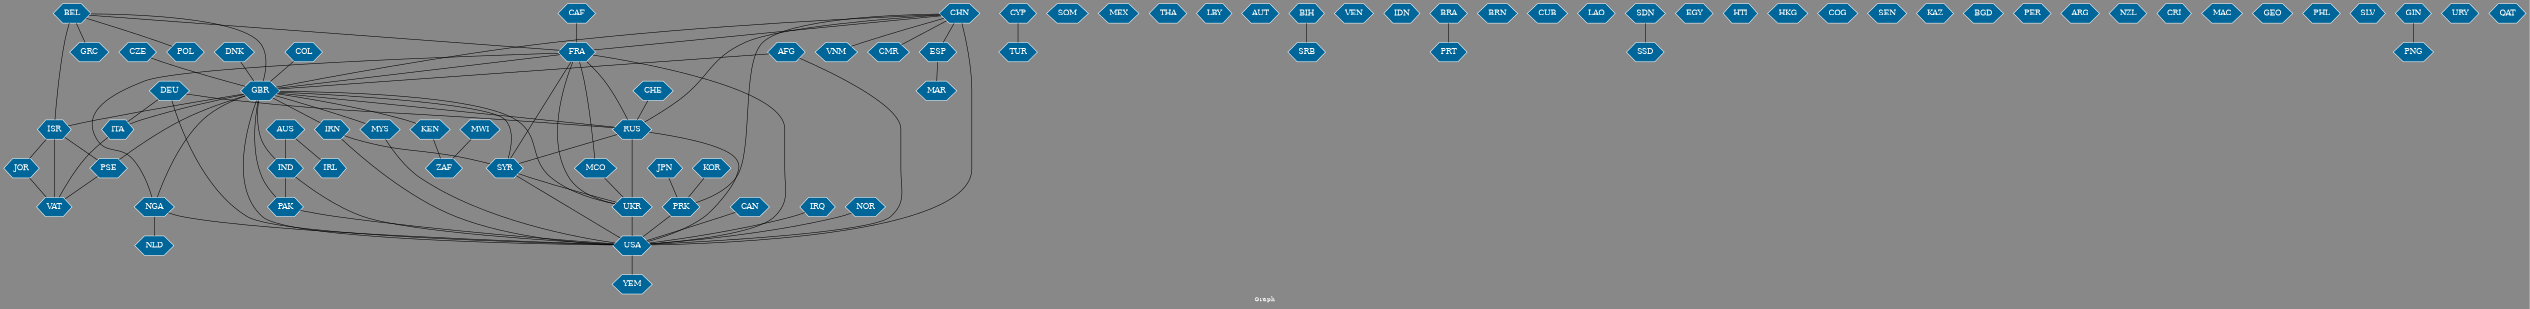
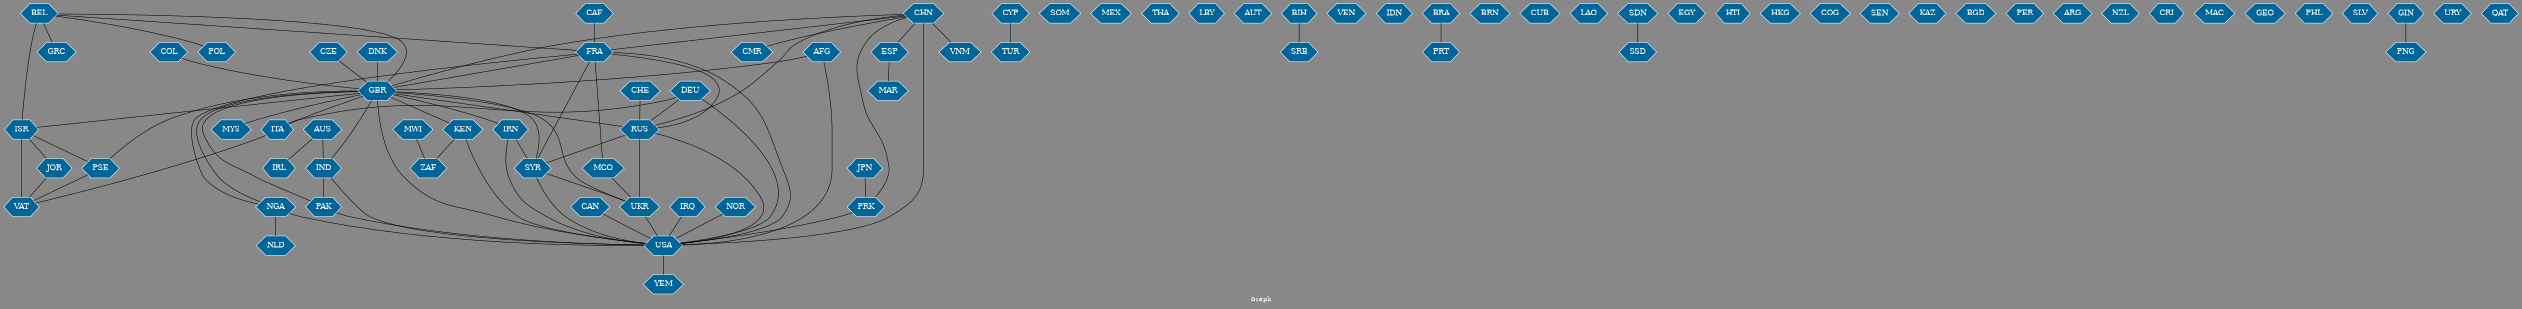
edge "FRA" -- "UKR": removed
node "KOR": removed
edge "MYS" -- "USA": now "KEN" -- "USA"
